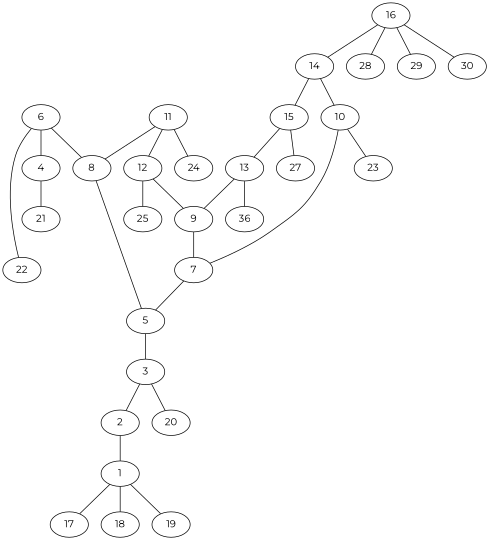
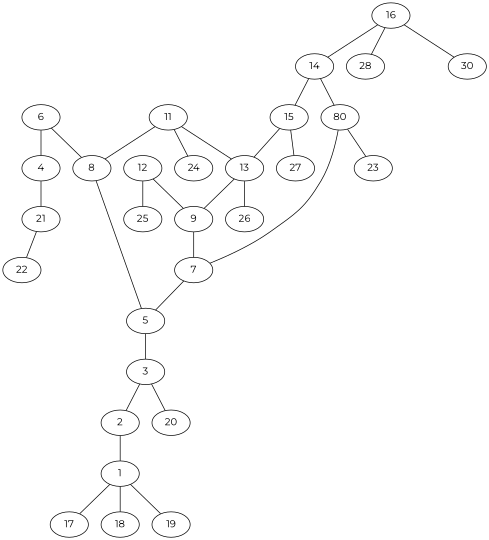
node "29": removed
node "10": label "10" -> "80"
edge "11" -- "12": now "11" -- "13"
edge "6" -- "22": now "21" -- "22"
node "36": label "36" -> "26"
